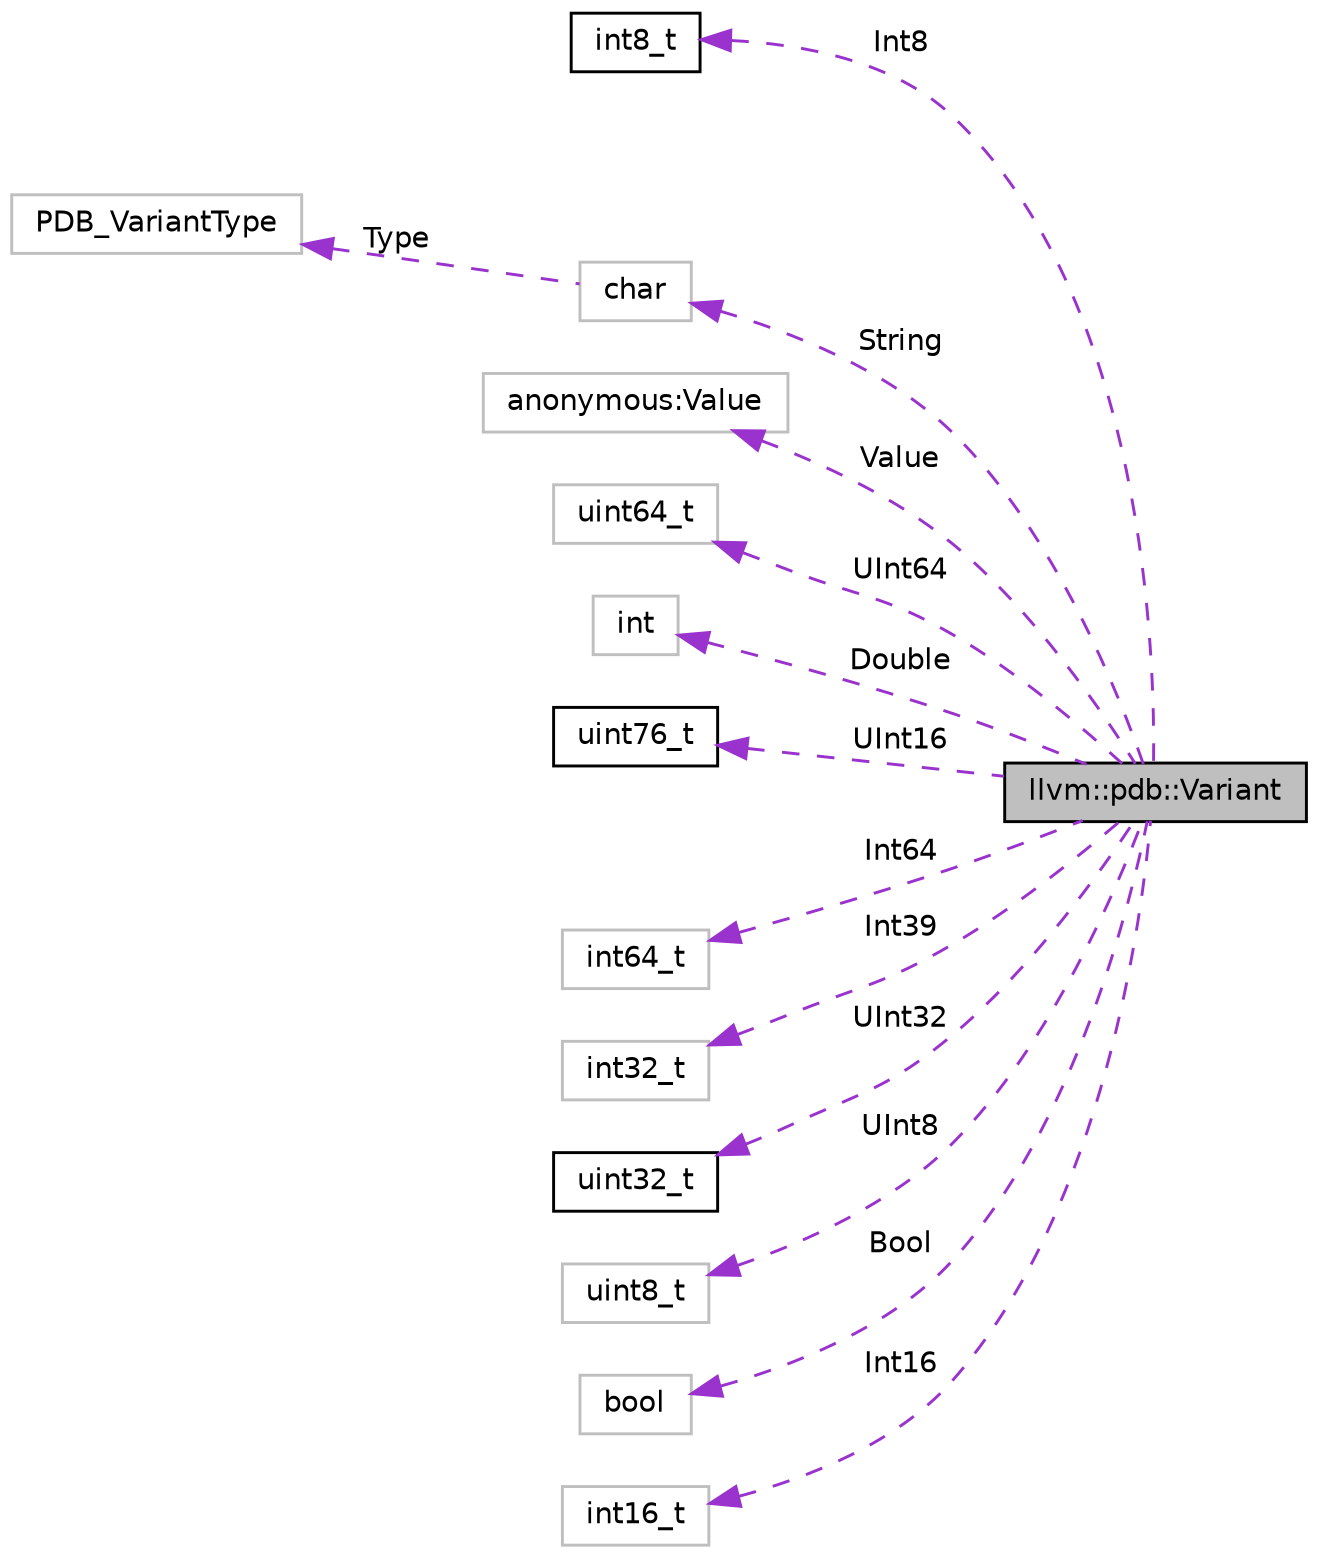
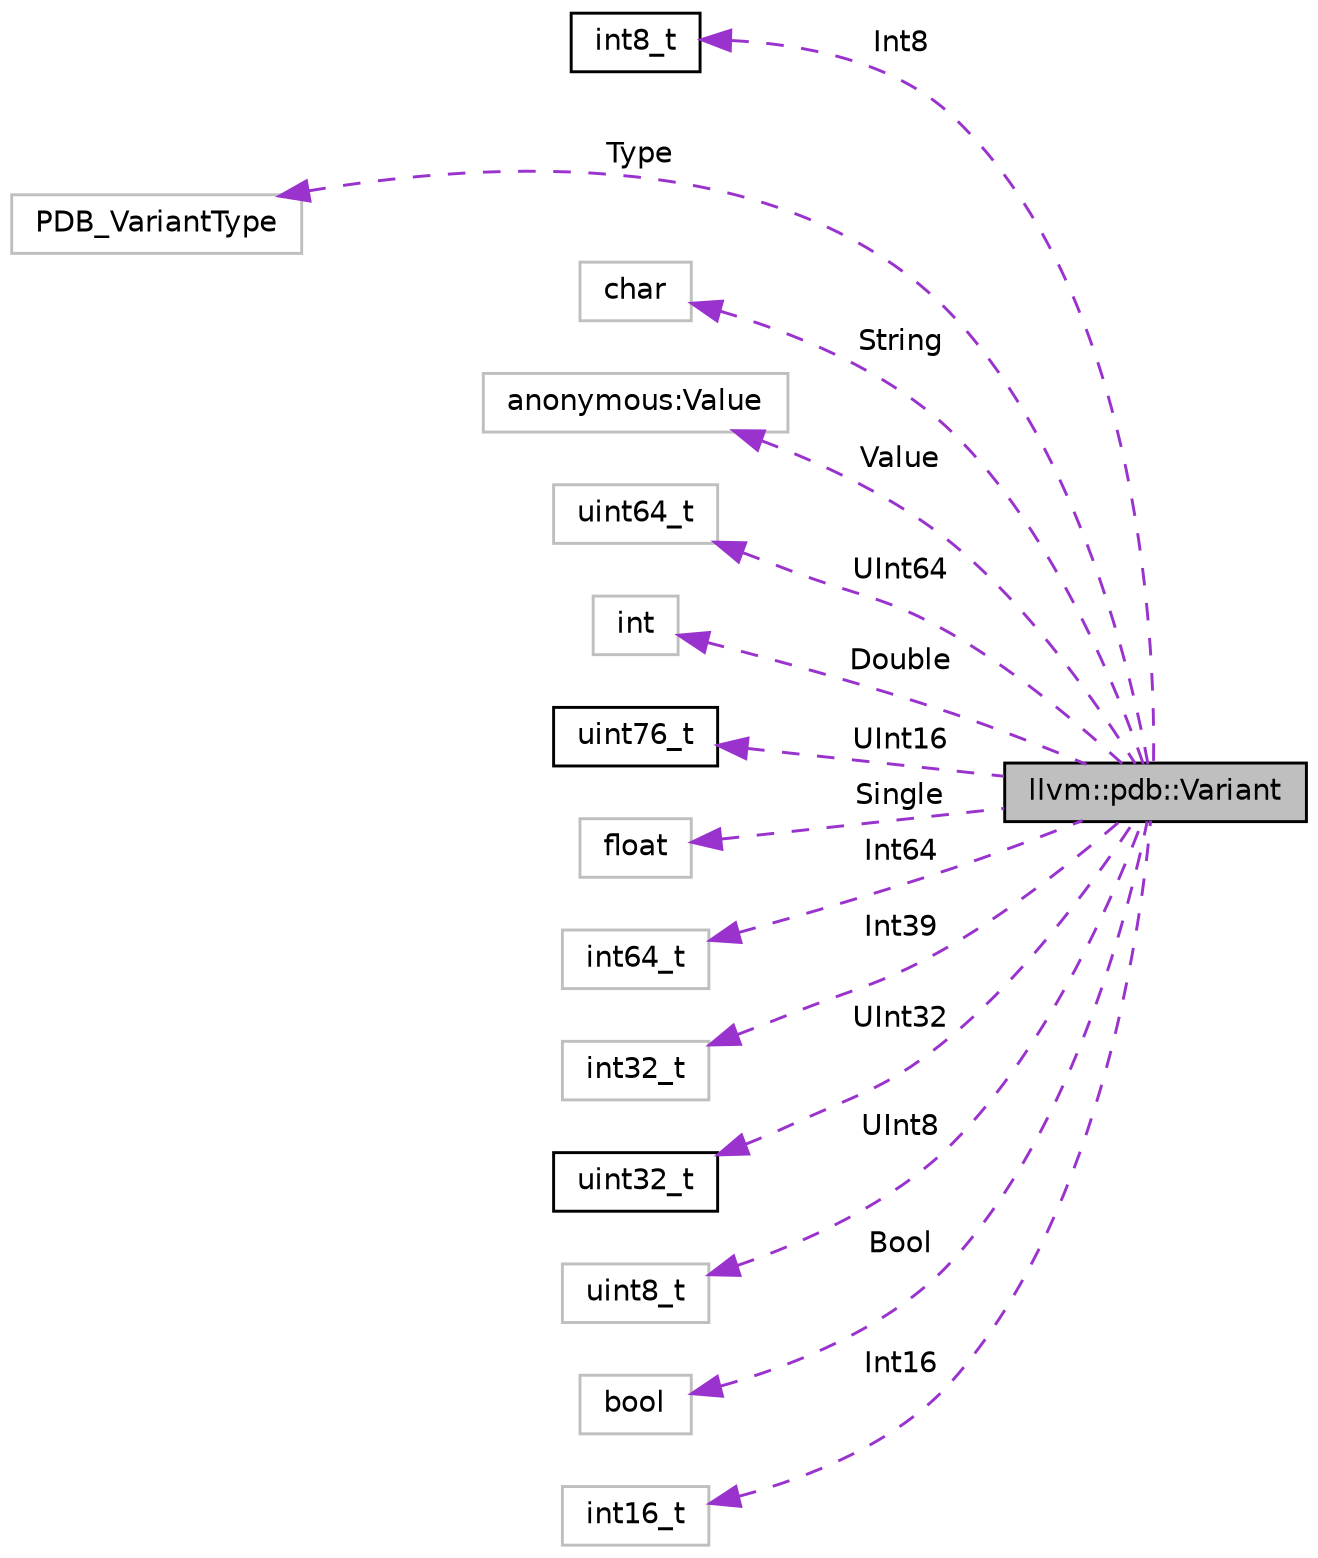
edge "char" -> "PDB_VariantType": now "llvm::pdb::Variant" -> "PDB_VariantType"
node "float": added
